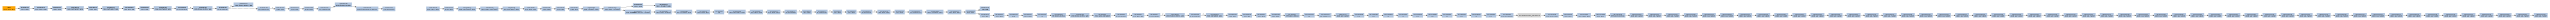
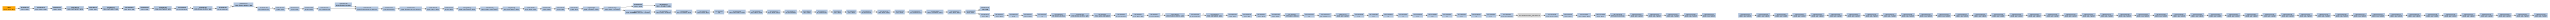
edge "0x71ab12b6 call 0x71ab12df" -> "0x71ab12df pushl $0x30<UINT8>": now "0x71ab12b6 call 0x71ab12df" -> "0x71ab12e1 pushl $0x71ab1310<UINT32>"
edge "0x71ab128f je 0x71ab1296" -> "0x71ab1294 jne 0x71ab12b3": now "0x71ab1291 cmpl $0x2<UINT8>, %esi" -> "0x71ab1294 jne 0x71ab12b3"
node "0x71ab11e0 pushl $0x71ac24c7<UINT32>": added
node "0x0000000a addb %al, (%eax)": removed
